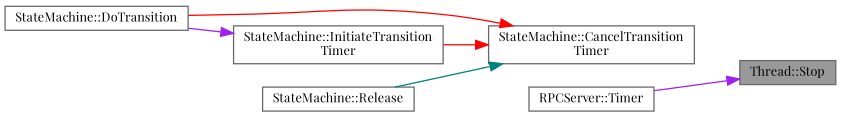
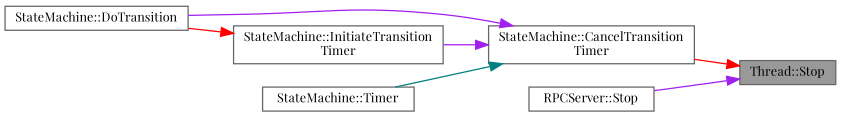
edge "StateMachine::DoTransition" -> "StateMachine::CancelTransition Timer": color red -> purple
edge "StateMachine::DoTransition" -> "StateMachine::InitiateTransition Timer": color purple -> red
edge "StateMachine::InitiateTransition Timer" -> "StateMachine::CancelTransition Timer": color red -> purple
edge "StateMachine::CancelTransition Timer" -> "Thread::Stop": added
node "StateMachine::Release": label "StateMachine::Release" -> "StateMachine::Timer"
node "RPCServer::Timer": label "RPCServer::Timer" -> "RPCServer::Stop"
